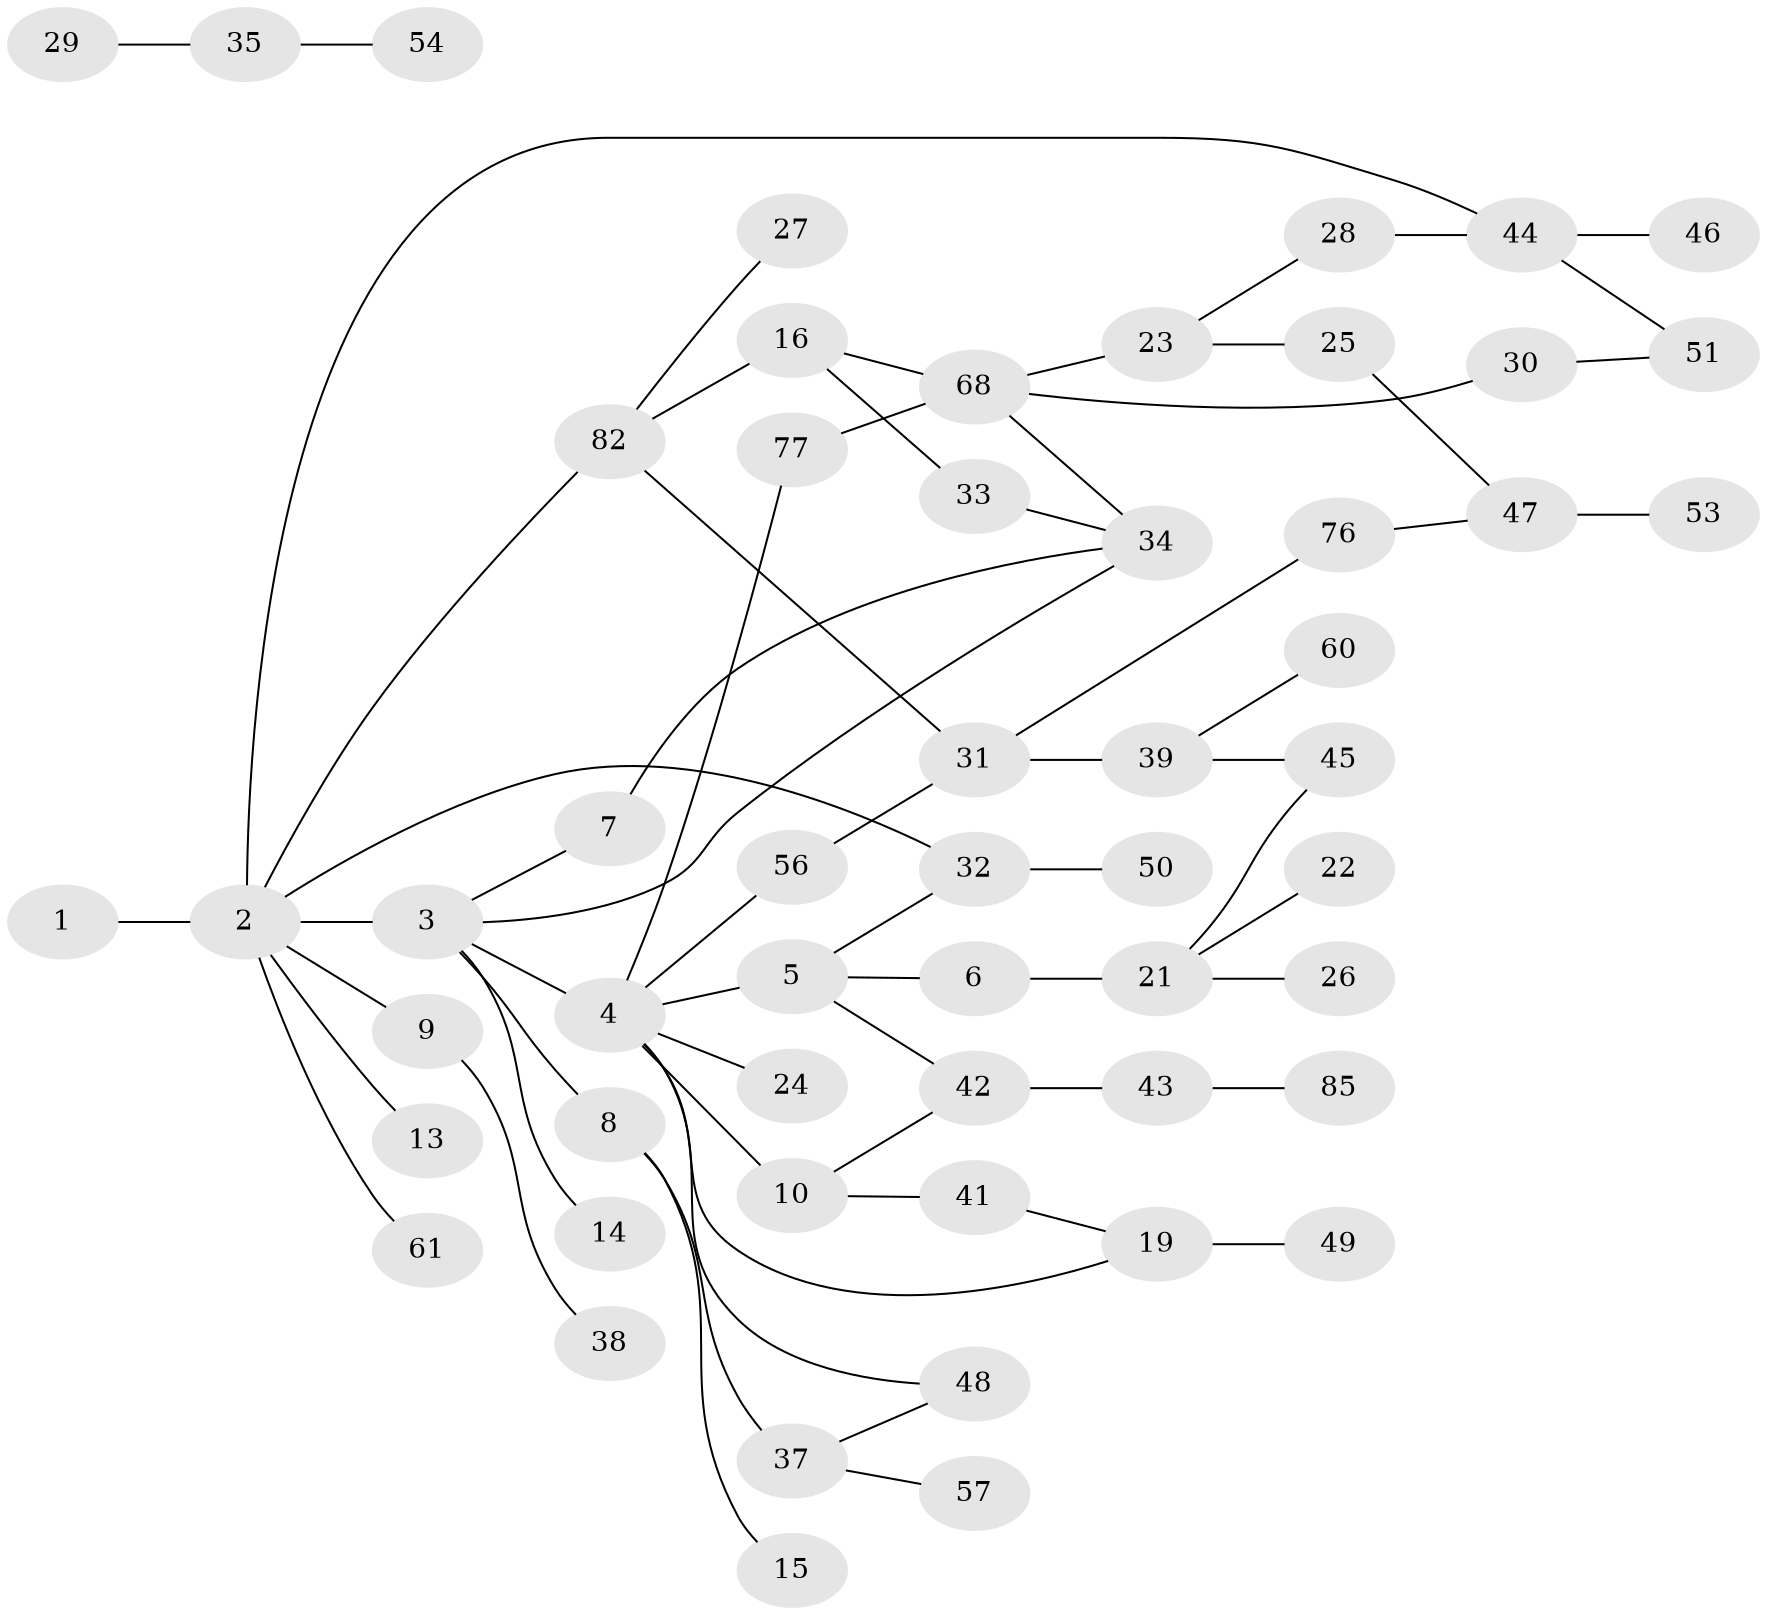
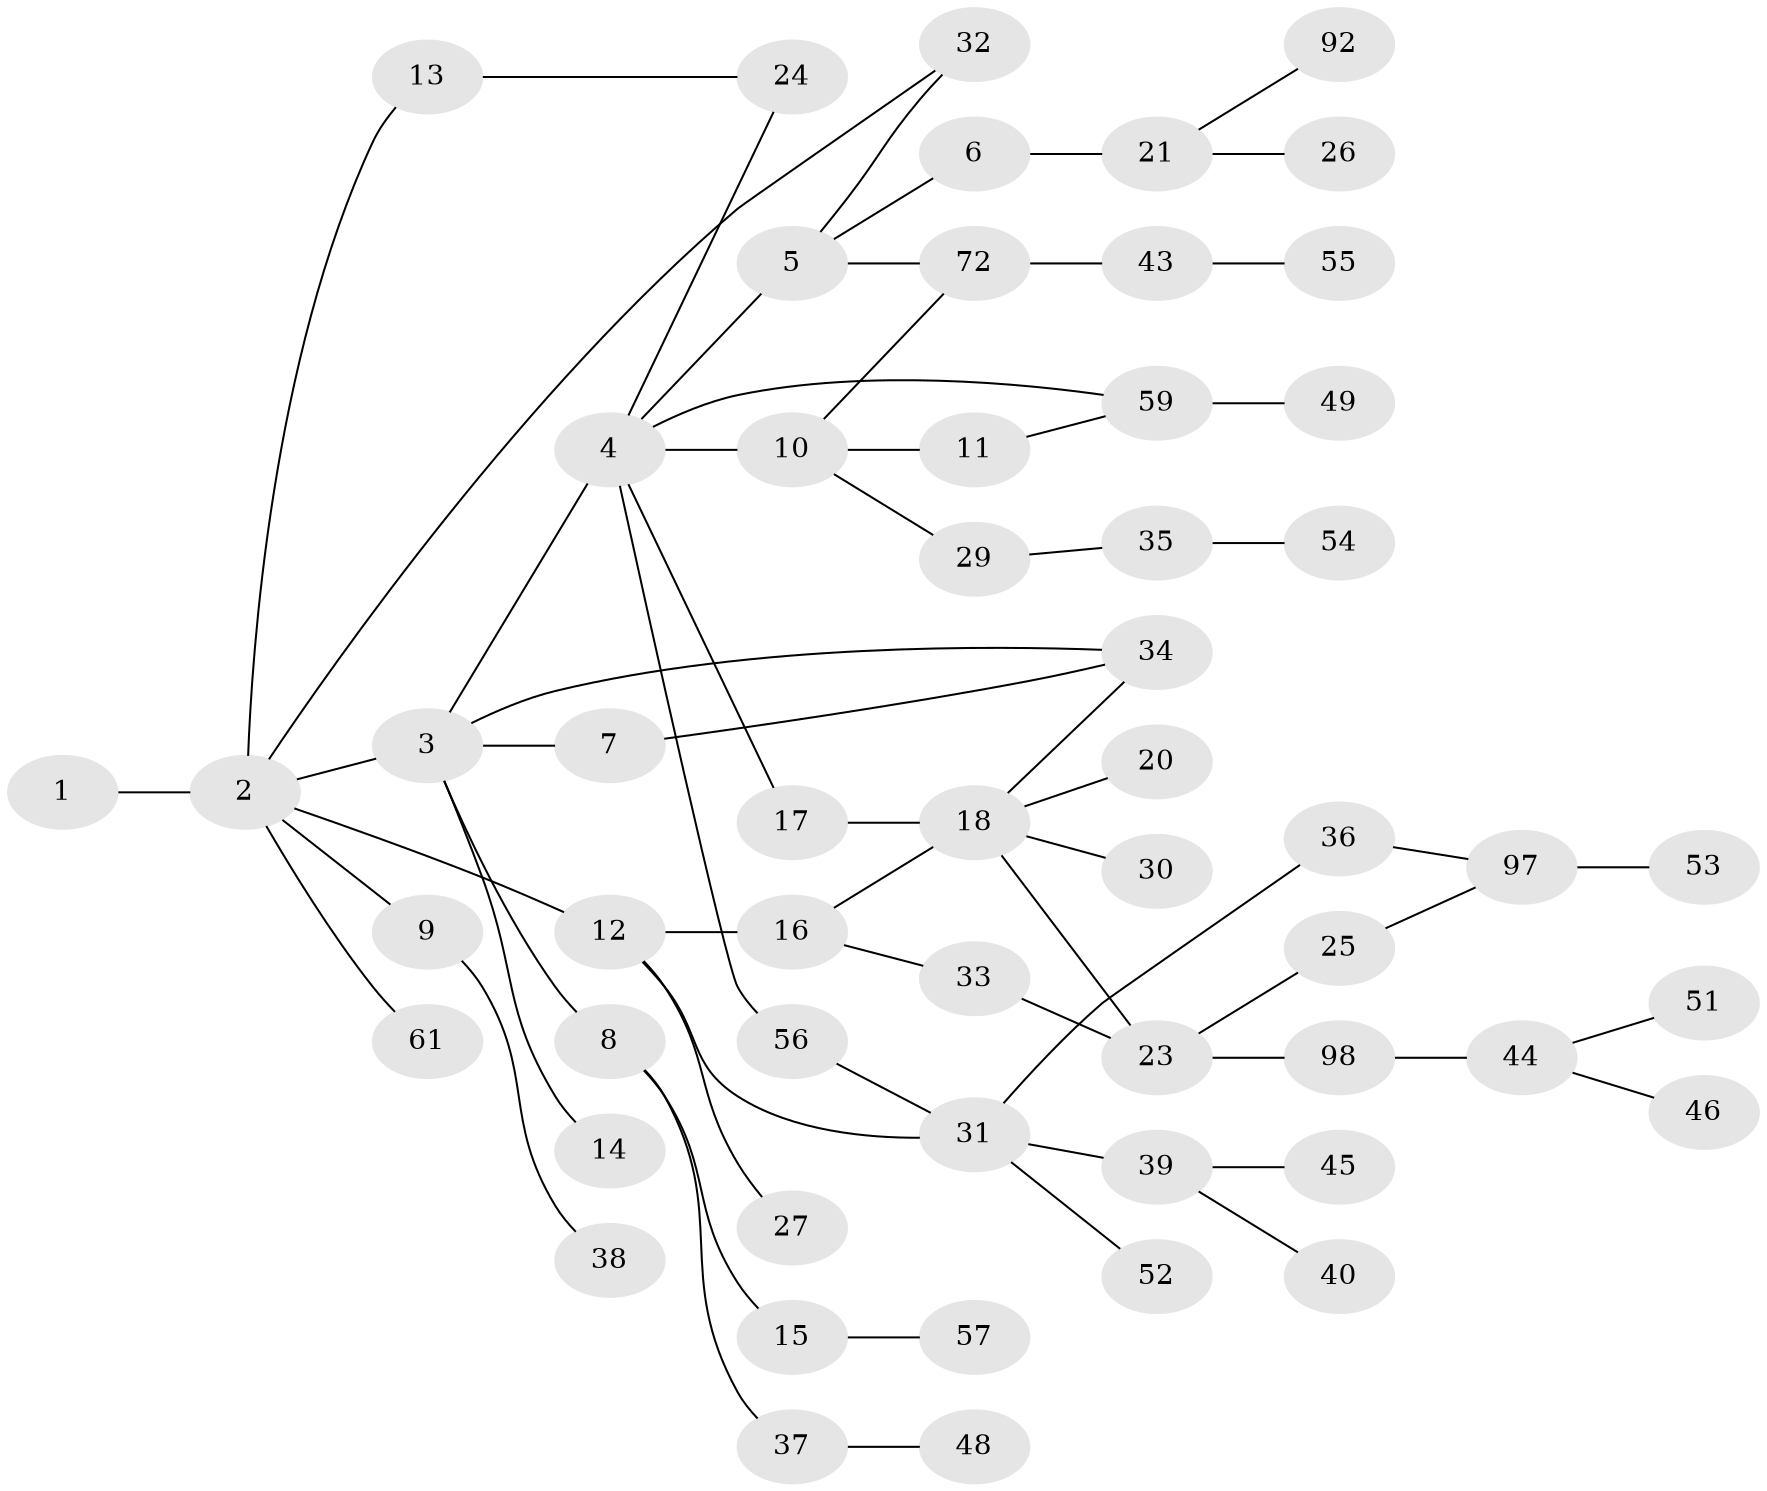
edge "13" -- "24": added
edge "44" -- "2": removed
node "28": label "28" -> "98"
edge "51" -- "30": removed
node "68": label "68" -> "18"
node "82": label "82" -> "12"
node "77": label "77" -> "17"
edge "10" -- "29": added
node "47": label "47" -> "97"
edge "33" -- "34": now "33" -- "23"
node "76": label "76" -> "36"
node "60": label "60" -> "40"
node "20": added
node "50": removed
edge "45" -- "21": removed
node "22": label "22" -> "92"
node "42": label "42" -> "72"
node "85": label "85" -> "55"
node "41": label "41" -> "11"
node "19": label "19" -> "59"
node "52": added
edge "4" -- "48": removed
edge "37" -- "57": now "15" -- "57"
